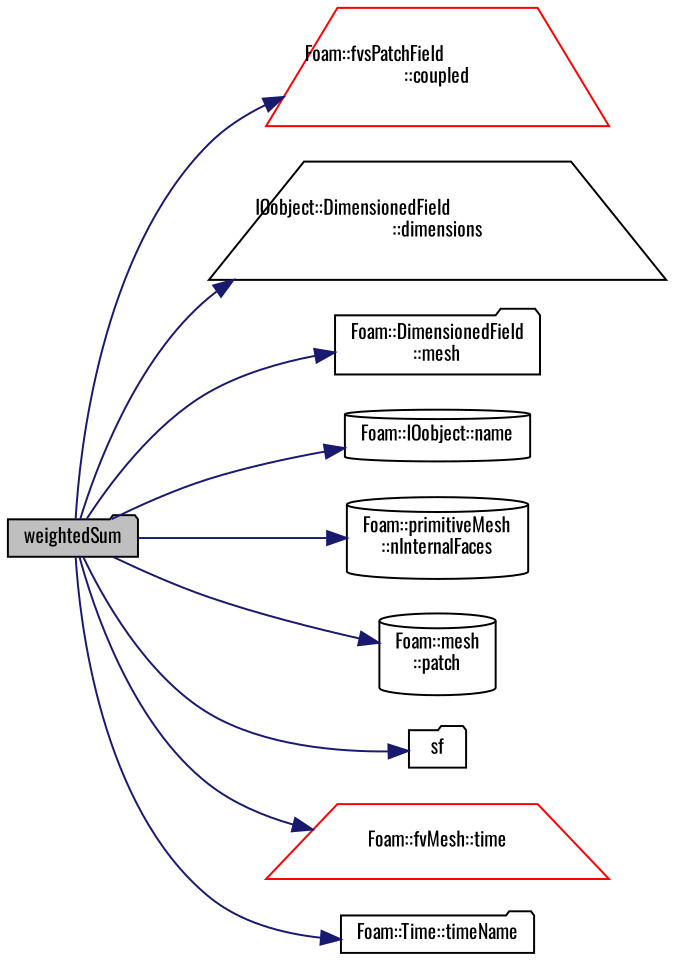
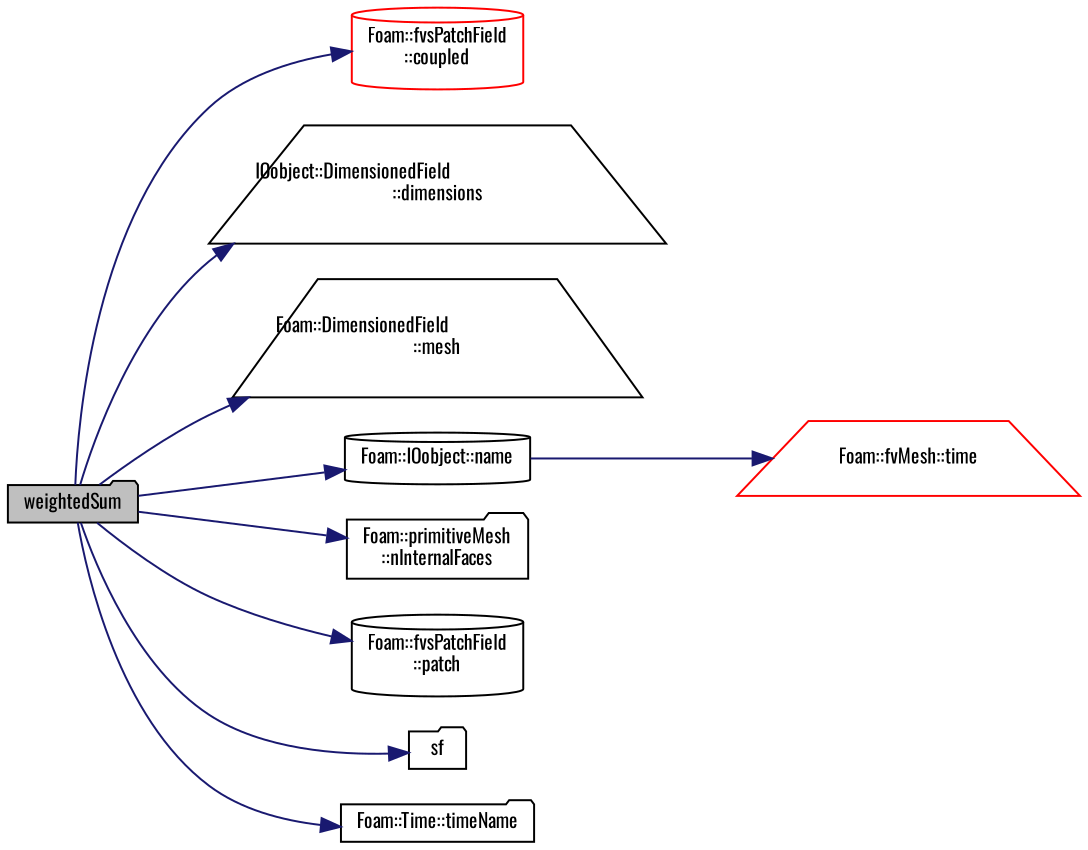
node "Foam::fvsPatchField ::coupled": shape trapezium -> cylinder
node "Foam::DimensionedField ::mesh": shape folder -> trapezium
node "Foam::primitiveMesh ::nInternalFaces": shape cylinder -> folder
node "Foam::mesh ::patch": label "Foam::mesh ::patch" -> "Foam::fvsPatchField ::patch"
edge "weightedSum" -> "Foam::fvMesh::time": now "Foam::IOobject::name" -> "Foam::fvMesh::time"
